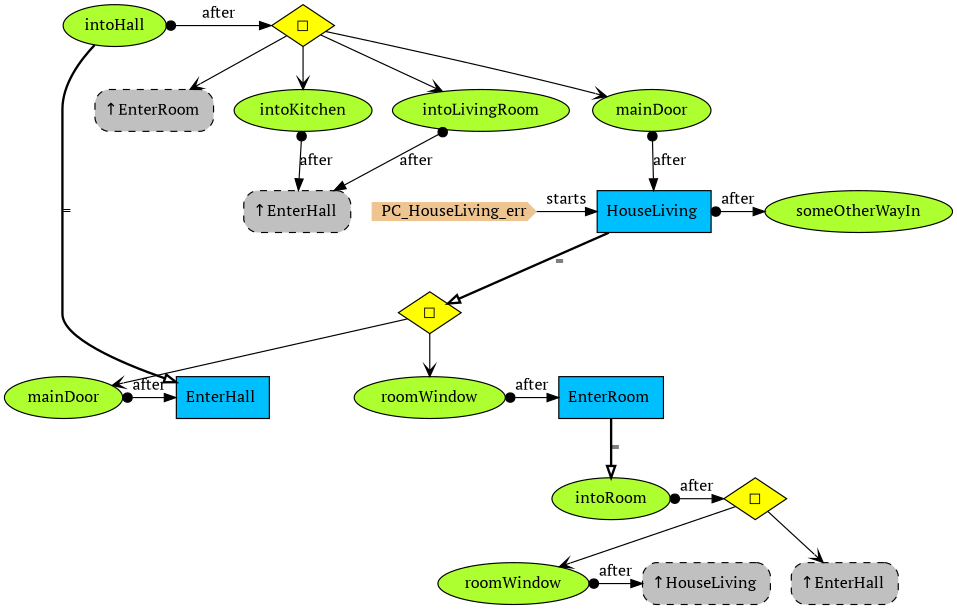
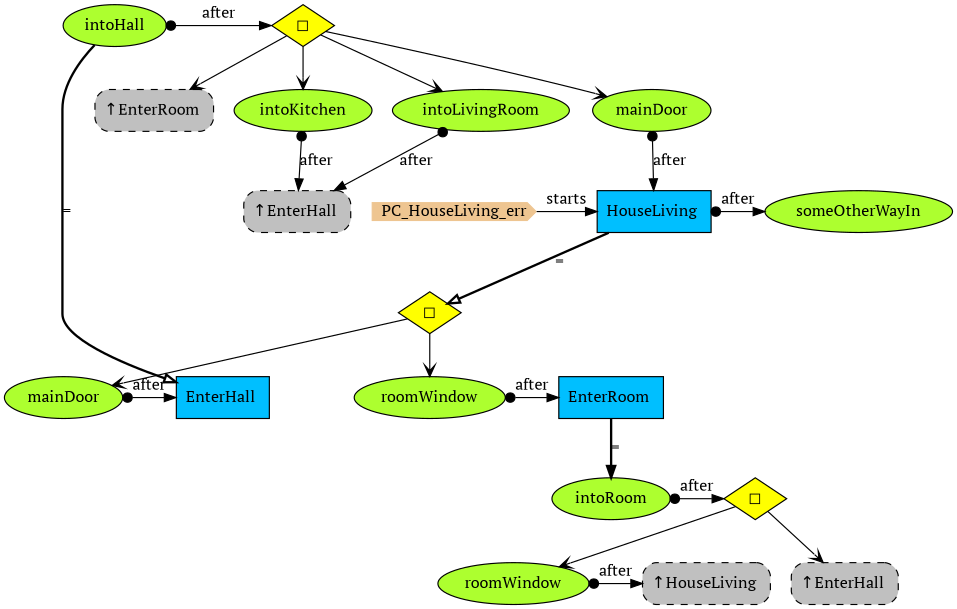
edge "EnterRoom" -> "intoRoom": arrowhead onormal -> normal
